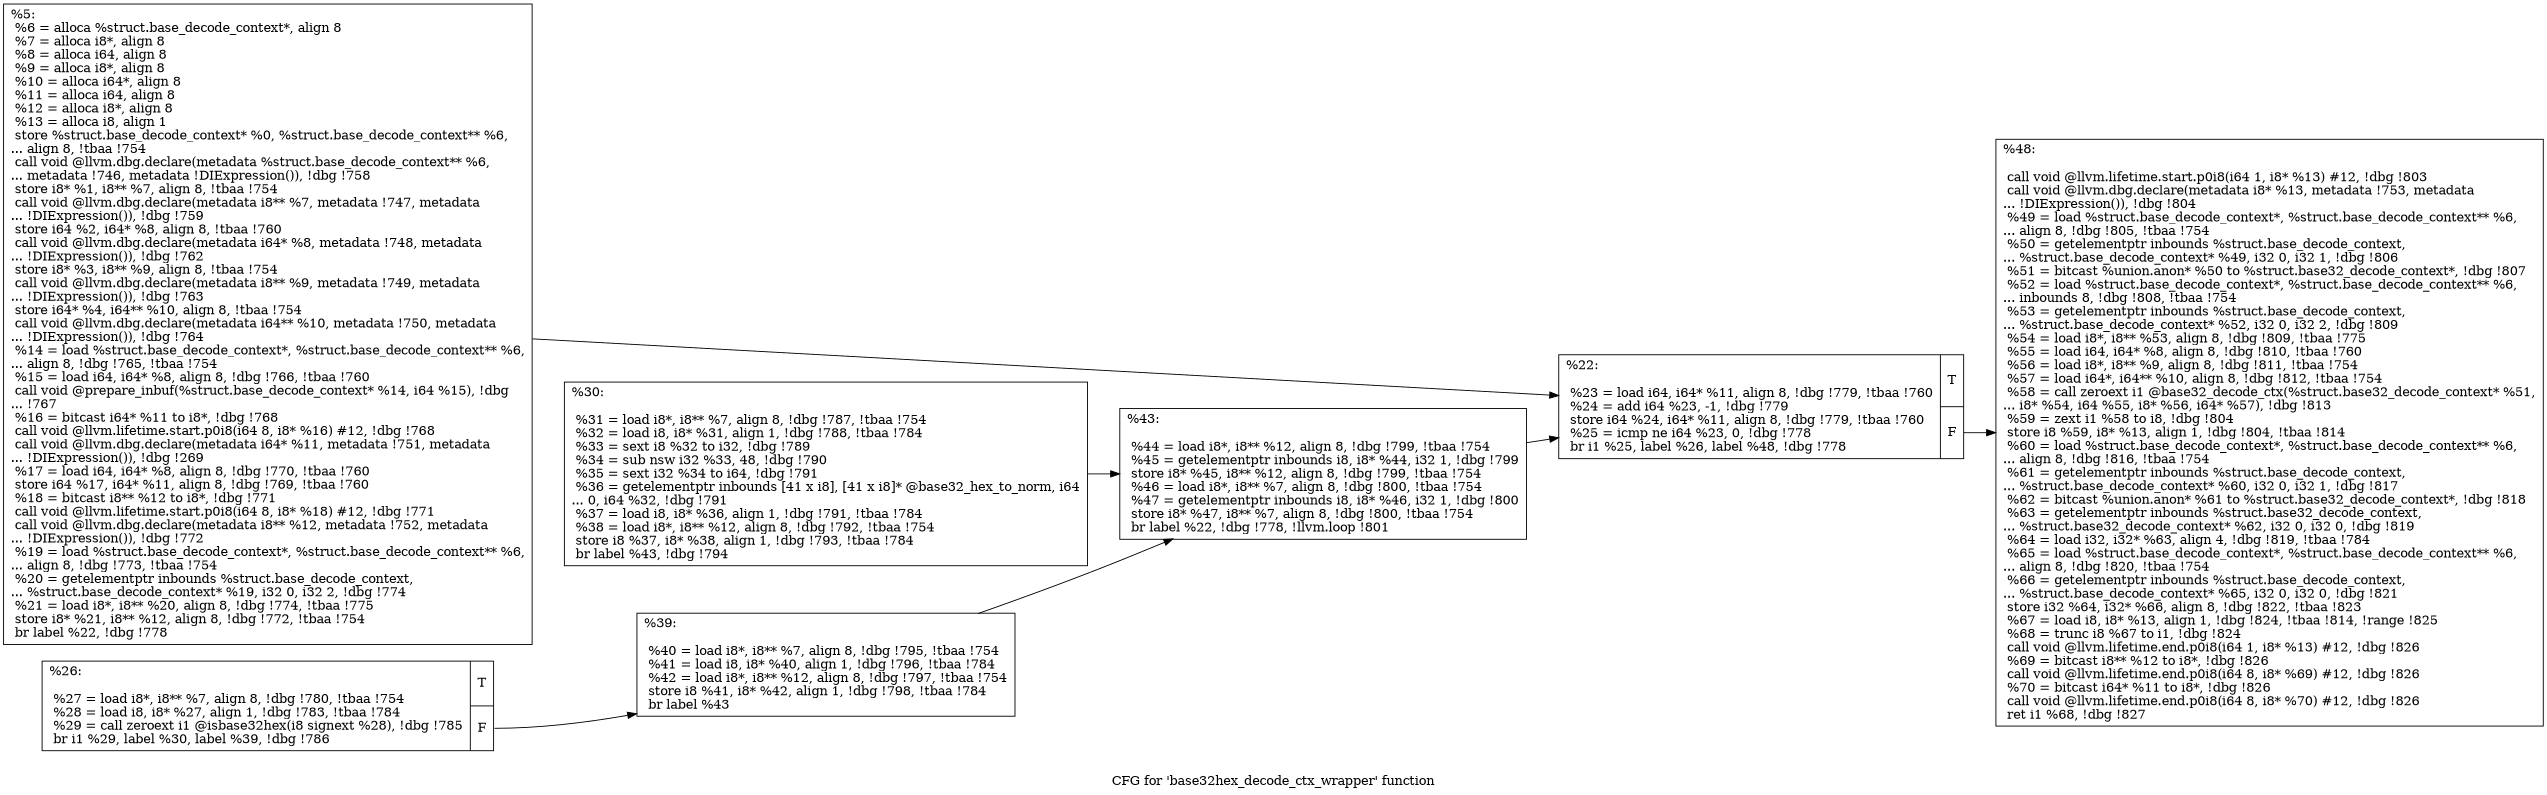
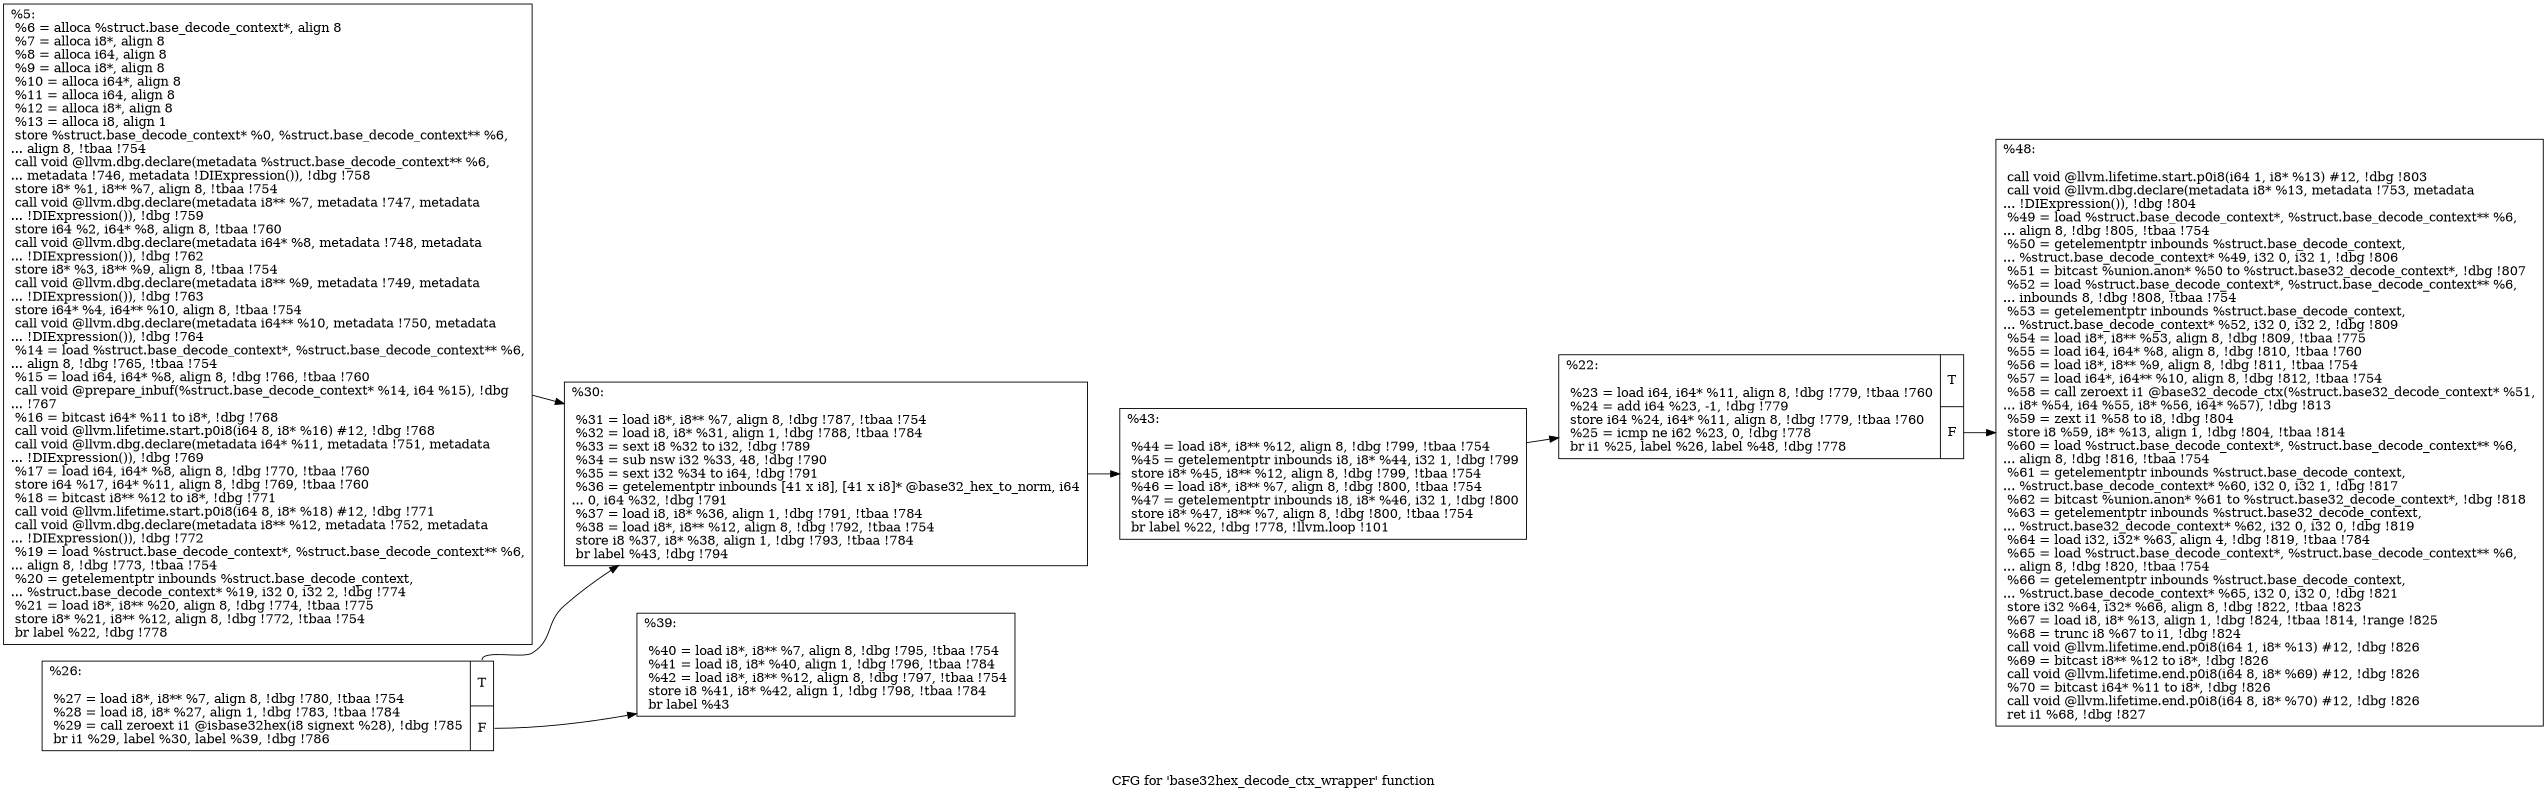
edge "%5:" -> "%22:": now "%5:" -> "%30:"
node "%22:": text "%25 = icmp ne i64 %23, 0, !dbg !778" -> "%25 = icmp ne i62 %23, 0, !dbg !778"
node "%5:": text "... !DIExpression()), !dbg !269" -> "... !DIExpression()), !dbg !769"
node "%43:": text "br label %22, !dbg !778, !llvm.loop !801" -> "br label %22, !dbg !778, !llvm.loop !101"
edge "%39:" -> "%43:": removed
edge "%26:" -> "%30:": added
